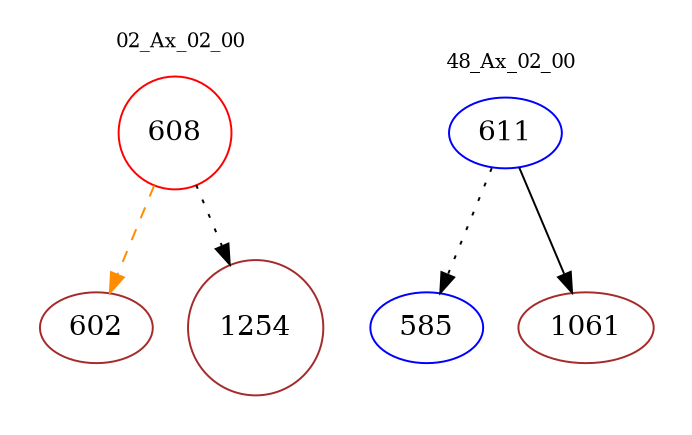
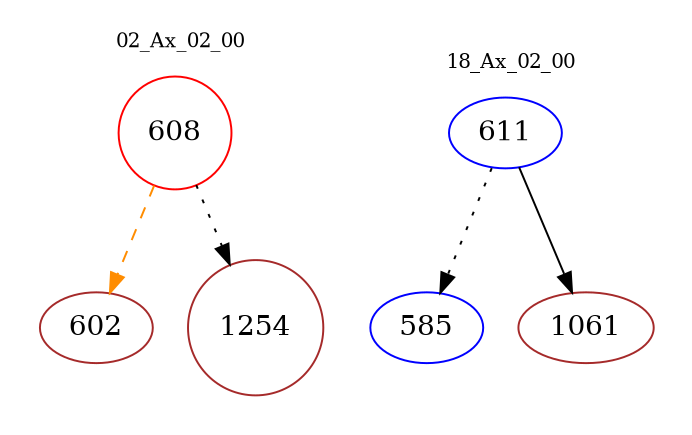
cluster "48_Ax_02_00": label "48_Ax_02_00" -> "18_Ax_02_00"
